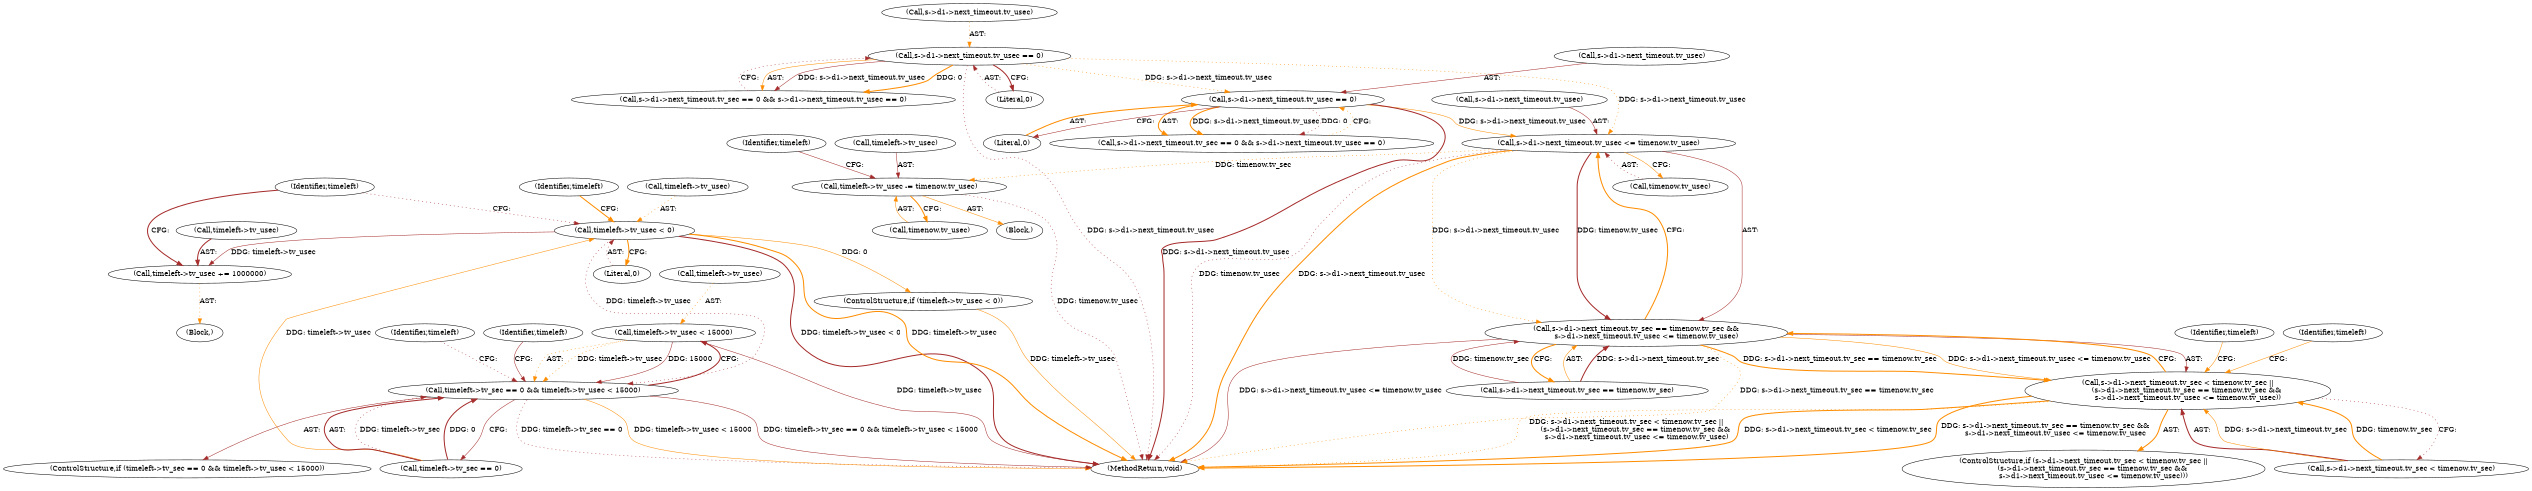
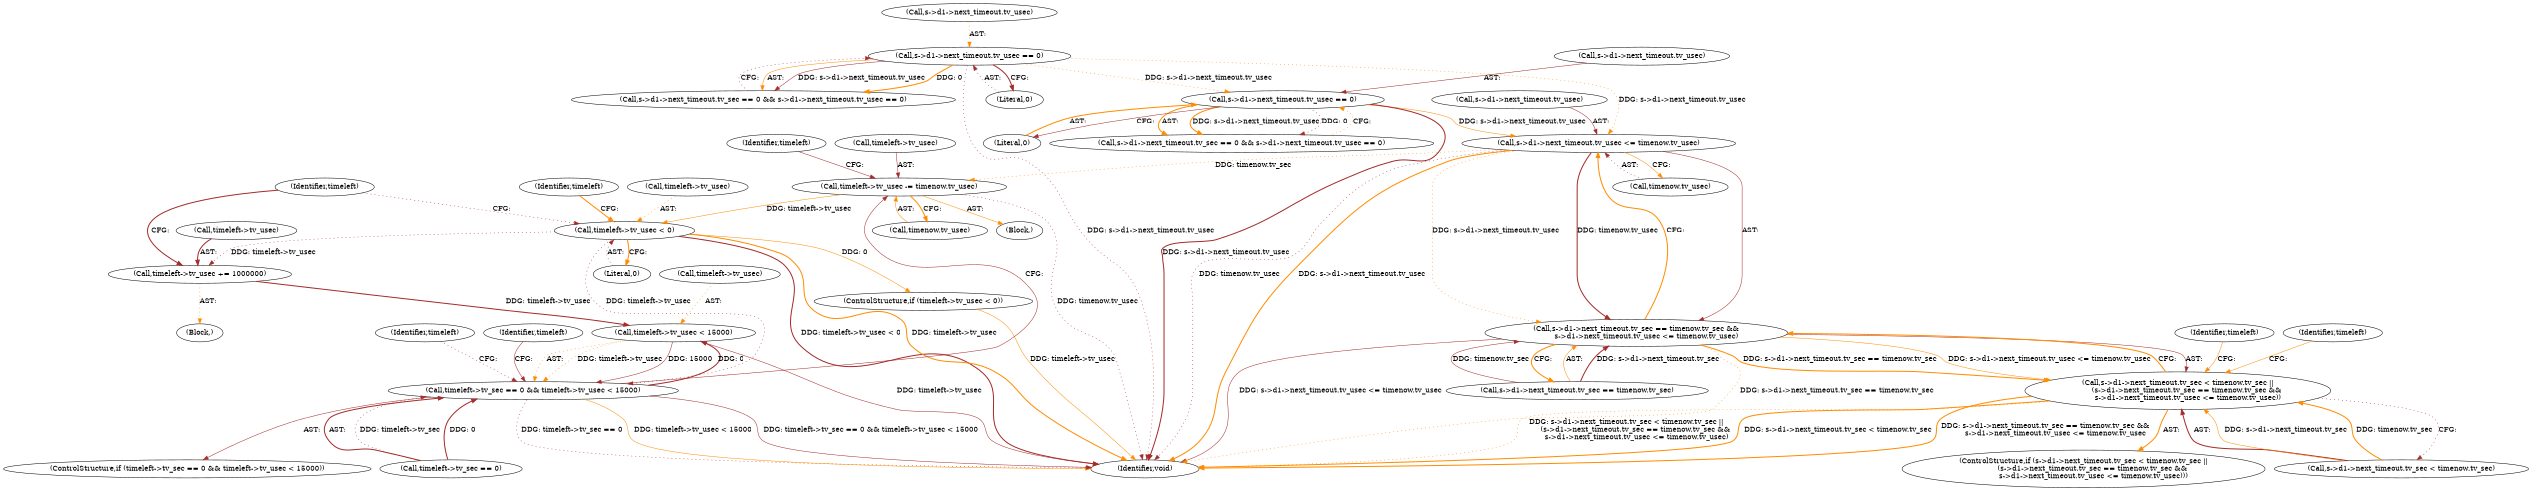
edge "(Call,timeleft->tv_usec < 0)" -> "(Call,timeleft->tv_usec += 1000000)": style solid -> dotted
edge "(Call,timeleft->tv_usec += 1000000)" -> "(Call,timeleft->tv_usec < 15000)": added, label "DDG: timeleft->tv_usec"
edge "(Call,timeleft->tv_sec == 0)" -> "(Call,timeleft->tv_usec < 0)": now "(Call,timeleft->tv_usec -= timenow.tv_usec)" -> "(Call,timeleft->tv_usec < 0)"
edge "(Call,timeleft->tv_sec == 0 && timeleft->tv_usec < 15000)" -> "(Call,timeleft->tv_usec < 15000)": label "CFG: " -> "DDG: 0"
edge "(Call,timeleft->tv_sec == 0 && timeleft->tv_usec < 15000)" -> "(Call,timeleft->tv_sec == 0)": now "(Call,timeleft->tv_sec == 0 && timeleft->tv_usec < 15000)" -> "(Call,timeleft->tv_usec -= timenow.tv_usec)"
node "(MethodReturn,void)": label "(MethodReturn,void)" -> "(Identifier,void)"
